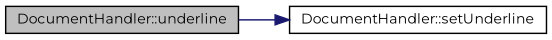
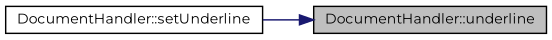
edge "DocumentHandler::underline" -> "DocumentHandler::setUnderline": reversed
